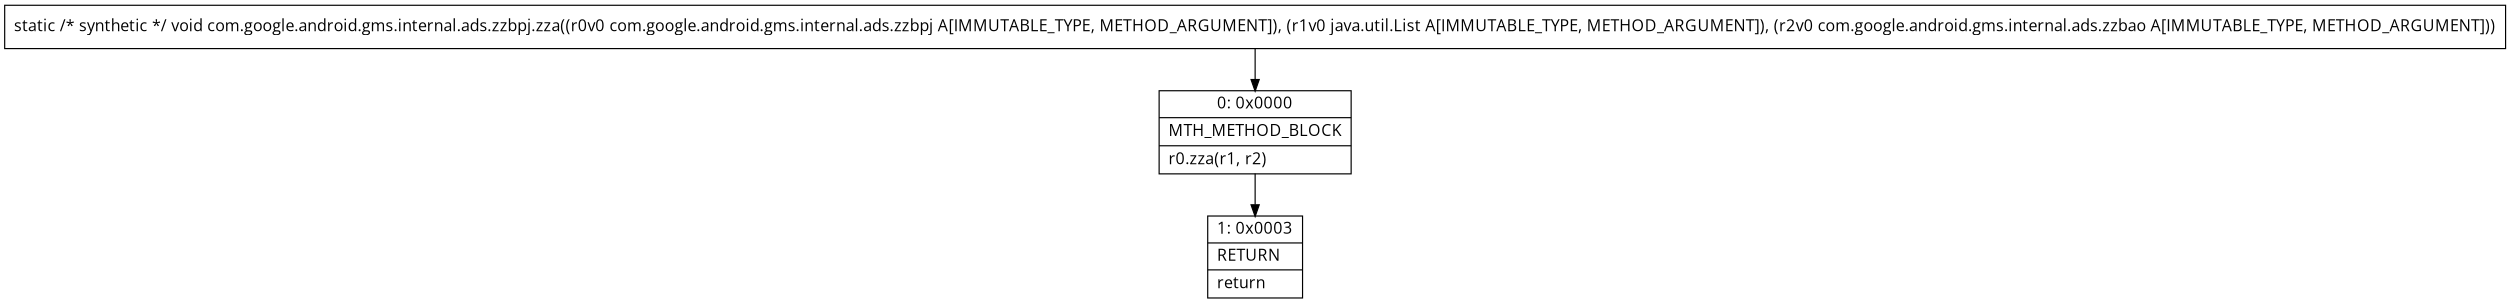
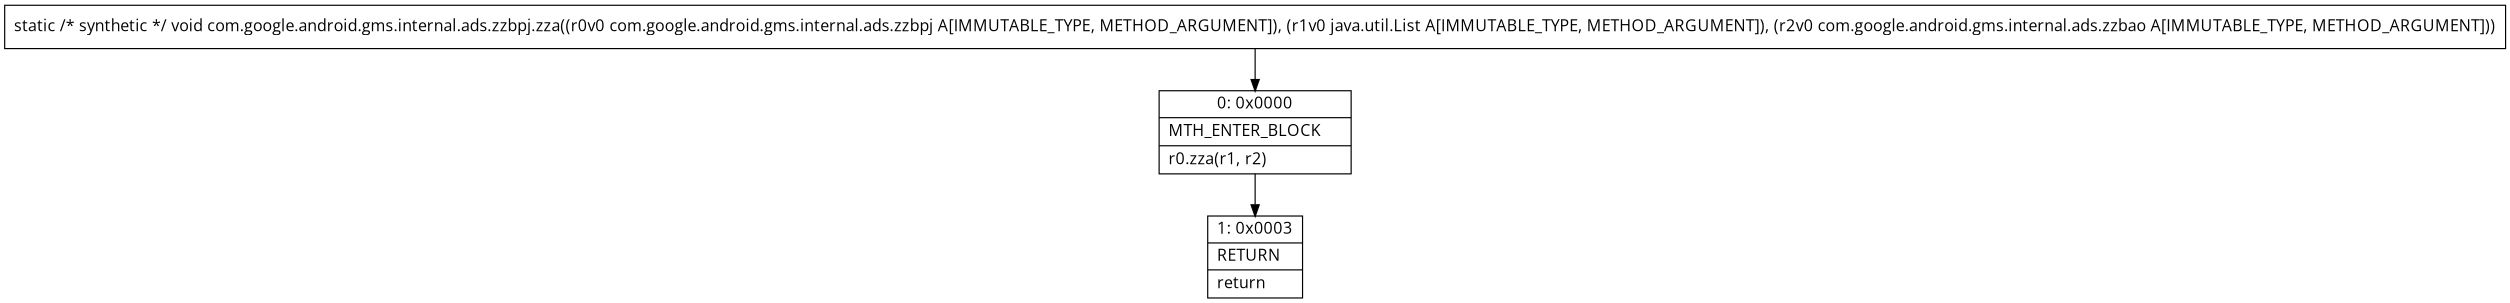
node "0: 0x0000": text "MTH_METHOD_BLOCK" -> "MTH_ENTER_BLOCK"
